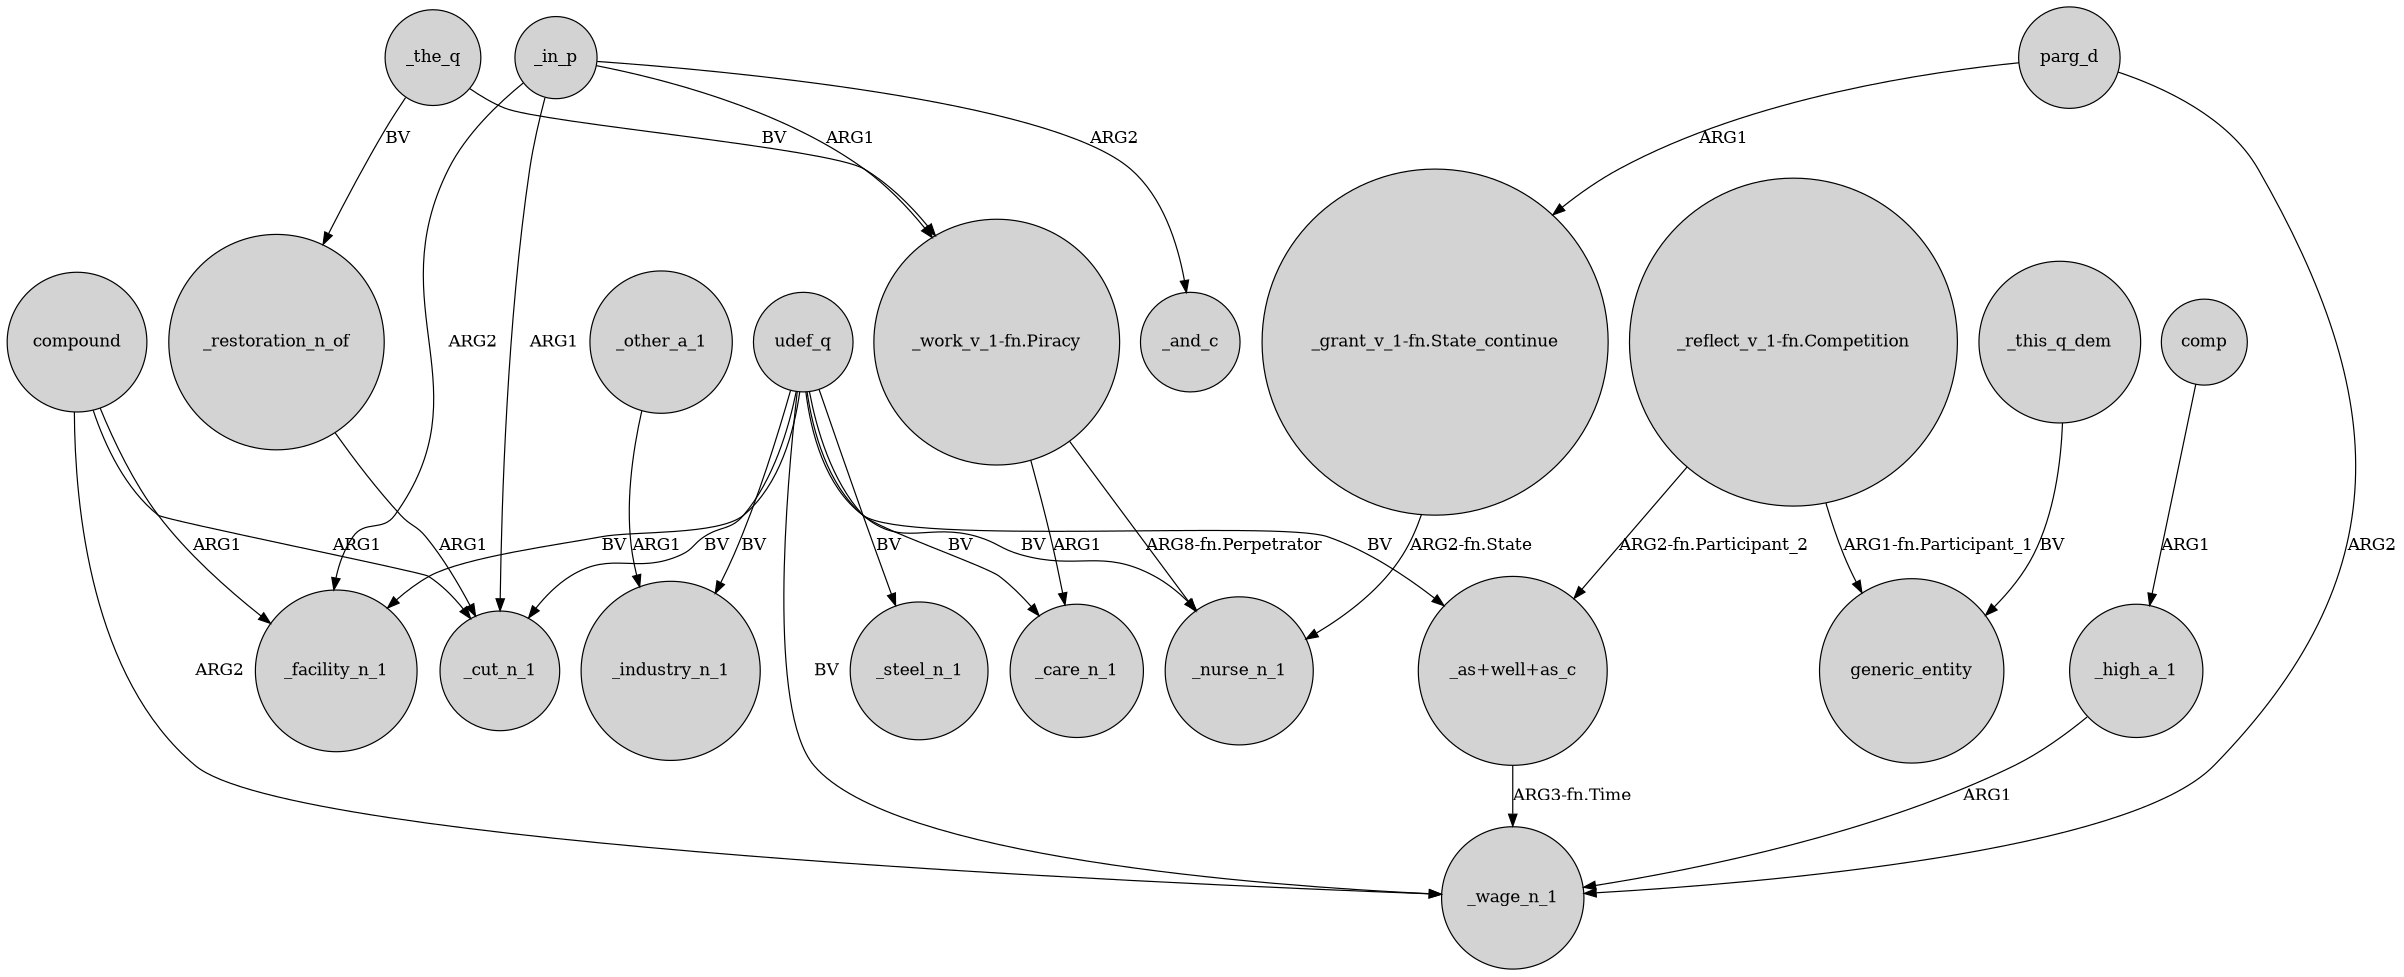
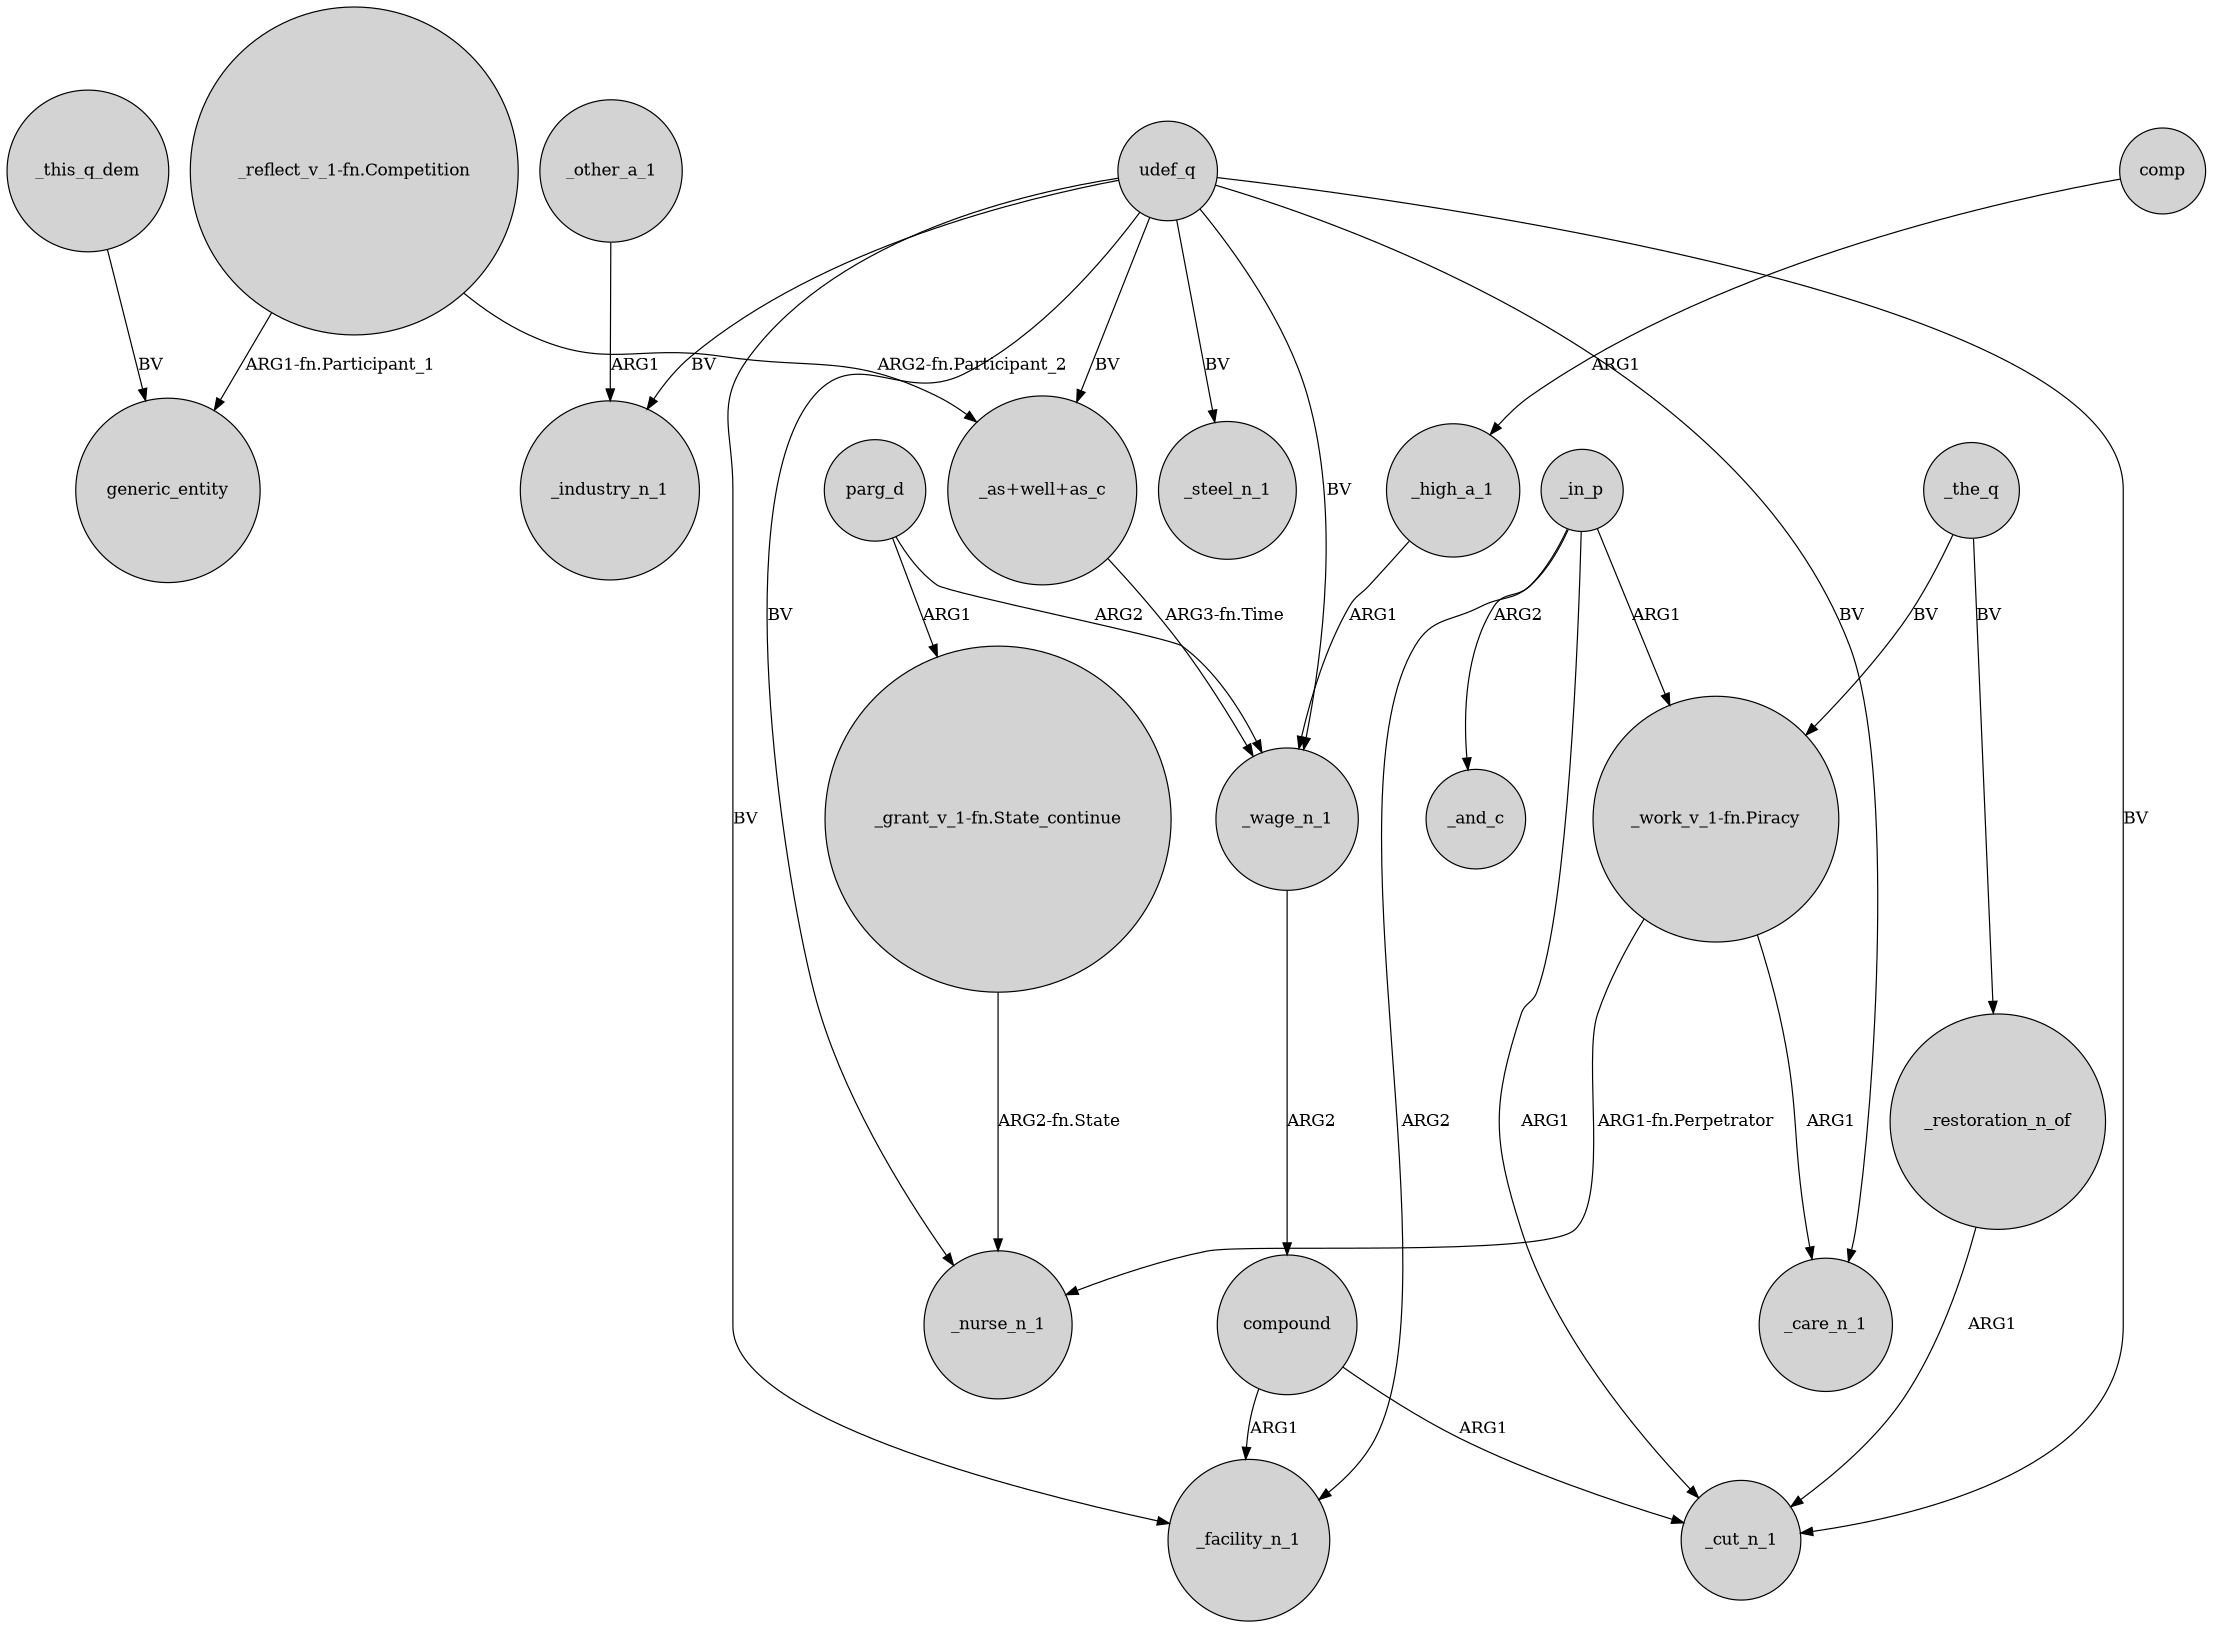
edge "_work_v_1-fn.Piracy" -> "_nurse_n_1": label "ARG8-fn.Perpetrator" -> "ARG1-fn.Perpetrator"
edge "compound" -> "_wage_n_1": reversed
